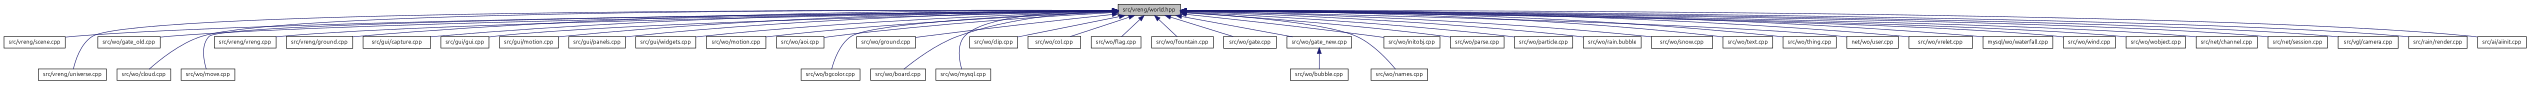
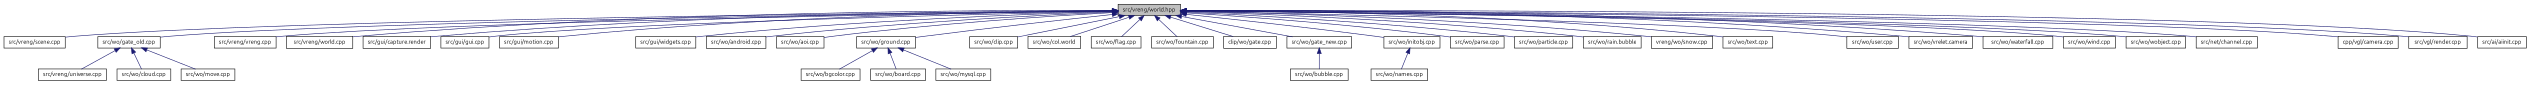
edge "src/wo/cloud.cpp" -> "src/vreng/world.hpp": now "src/wo/cloud.cpp" -> "src/wo/gate_old.cpp"
edge "src/vreng/universe.cpp" -> "src/vreng/world.hpp": now "src/vreng/universe.cpp" -> "src/wo/gate_old.cpp"
edge "src/wo/move.cpp" -> "src/vreng/world.hpp": now "src/wo/move.cpp" -> "src/wo/gate_old.cpp"
edge "src/wo/mysql.cpp" -> "src/vreng/world.hpp": now "src/wo/mysql.cpp" -> "src/wo/ground.cpp"
edge "src/wo/bgcolor.cpp" -> "src/vreng/world.hpp": now "src/wo/bgcolor.cpp" -> "src/wo/ground.cpp"
edge "src/wo/names.cpp" -> "src/vreng/world.hpp": now "src/wo/names.cpp" -> "src/wo/initobj.cpp"
edge "src/wo/board.cpp" -> "src/vreng/world.hpp": now "src/wo/board.cpp" -> "src/wo/ground.cpp"
node "src/vreng/ground.cpp": label "src/vreng/ground.cpp" -> "src/vreng/world.cpp"
node "src/gui/capture.cpp": label "src/gui/capture.cpp" -> "src/gui/capture.render"
node "src/gui/panels.cpp": removed
node "src/wo/motion.cpp": label "src/wo/motion.cpp" -> "src/wo/android.cpp"
node "src/wo/col.cpp": label "src/wo/col.cpp" -> "src/wo/col.world"
node "src/wo/gate.cpp": label "src/wo/gate.cpp" -> "clip/wo/gate.cpp"
node "src/wo/snow.cpp": label "src/wo/snow.cpp" -> "vreng/wo/snow.cpp"
node "src/wo/thing.cpp": removed
node "net/wo/user.cpp": label "net/wo/user.cpp" -> "src/wo/user.cpp"
node "src/wo/vrelet.cpp": label "src/wo/vrelet.cpp" -> "src/wo/vrelet.camera"
node "mysql/wo/waterfall.cpp": label "mysql/wo/waterfall.cpp" -> "src/wo/waterfall.cpp"
node "src/net/session.cpp": removed
node "src/vgl/camera.cpp": label "src/vgl/camera.cpp" -> "cpp/vgl/camera.cpp"
node "src/rain/render.cpp": label "src/rain/render.cpp" -> "src/vgl/render.cpp"
